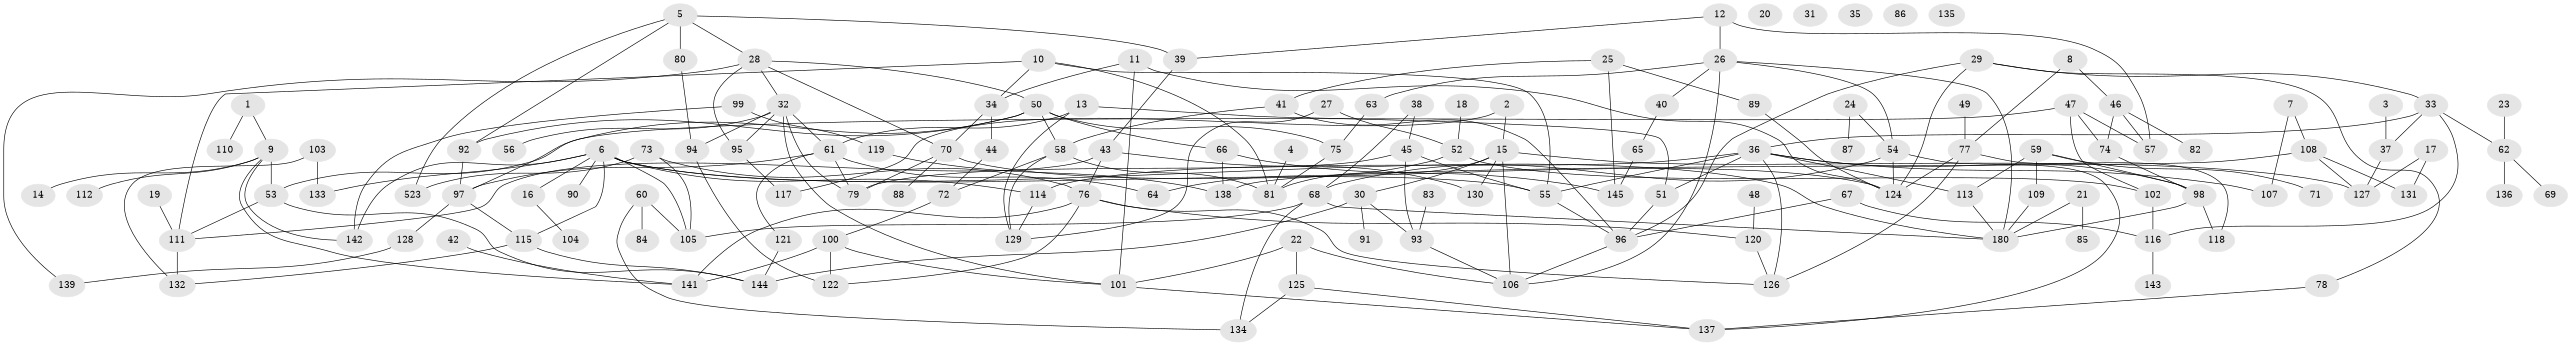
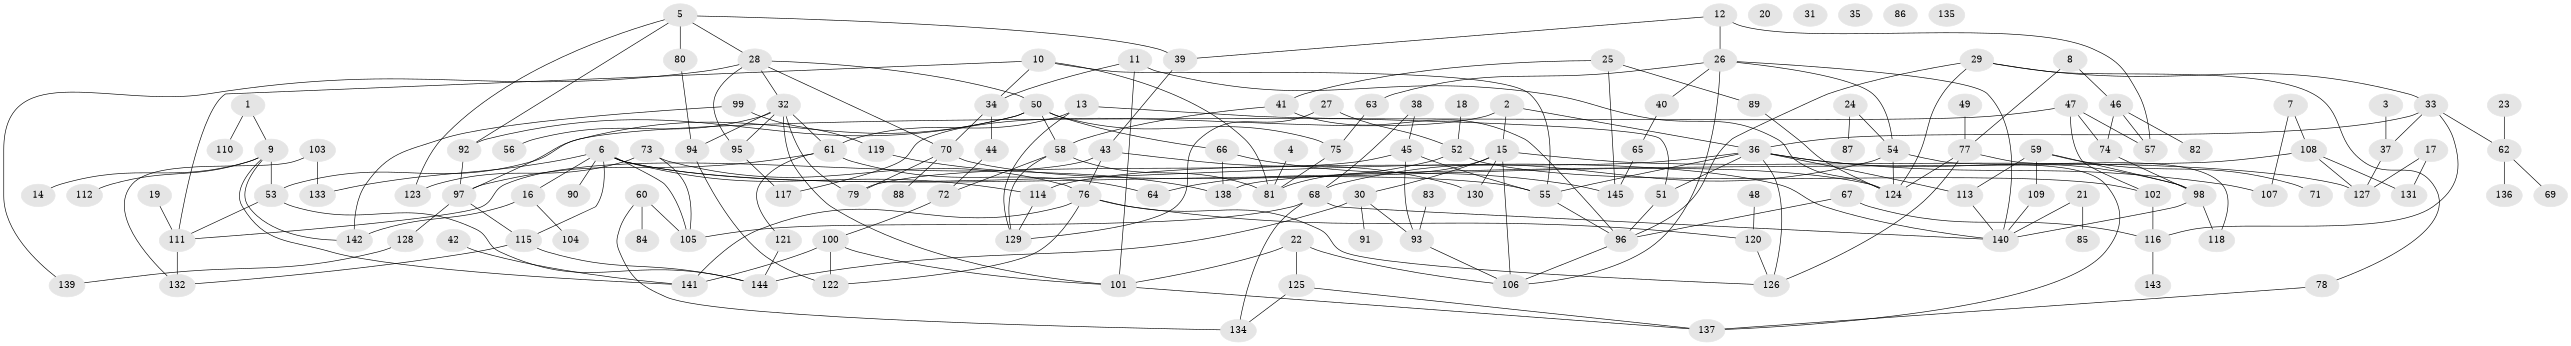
edge "2" -- "36": added
edge "6" -- "142": now "16" -- "142"
edge "61" -- "79": removed
node "523": label "523" -> "123"
node "180": label "180" -> "140"
